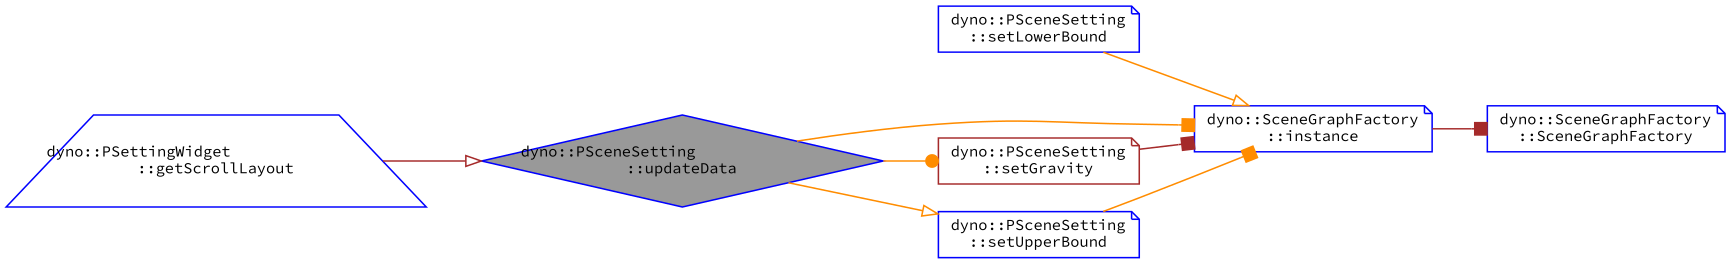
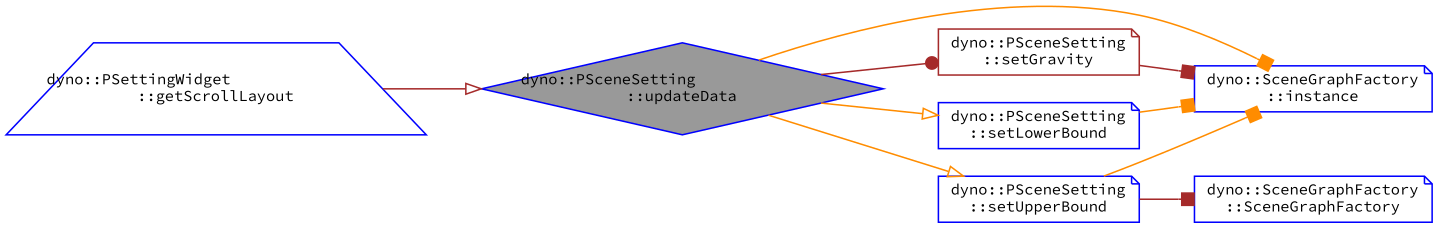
edge "dyno::PSceneSetting ::setLowerBound" -> "dyno::SceneGraphFactory ::instance": arrowhead onormal -> box
edge "dyno::PSceneSetting ::updateData" -> "dyno::PSceneSetting ::setLowerBound": added
edge "dyno::SceneGraphFactory ::instance" -> "dyno::SceneGraphFactory ::SceneGraphFactory": now "dyno::PSceneSetting ::setUpperBound" -> "dyno::SceneGraphFactory ::SceneGraphFactory"
edge "dyno::PSceneSetting ::updateData" -> "dyno::PSceneSetting ::setGravity": color darkorange -> brown
